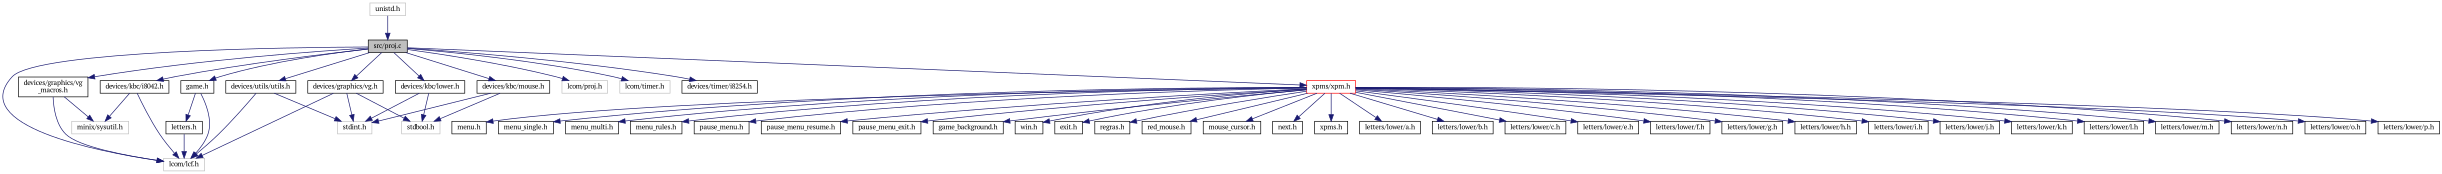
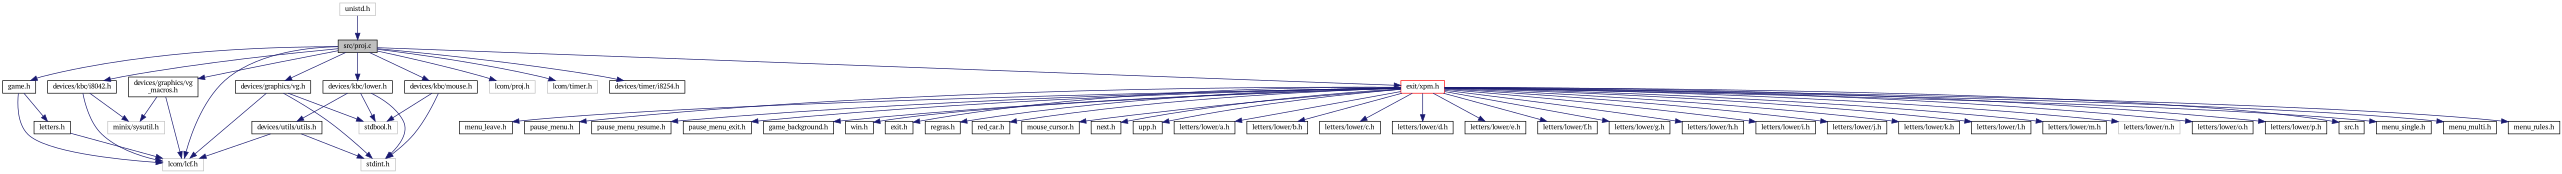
edge "src/proj.c" -> "devices/utils/utils.h": now "devices/kbc/lower.h" -> "devices/utils/utils.h"
node "xpms/xpm.h": label "xpms/xpm.h" -> "exit/xpm.h"
node "menu.h": label "menu.h" -> "src.h"
node "menu_leave.h": added
node "red_mouse.h": label "red_mouse.h" -> "red_car.h"
node "xpms.h": label "xpms.h" -> "upp.h"
node "letters/lower/d.h": added
node "letters/lower/n.h": color black -> grey75
